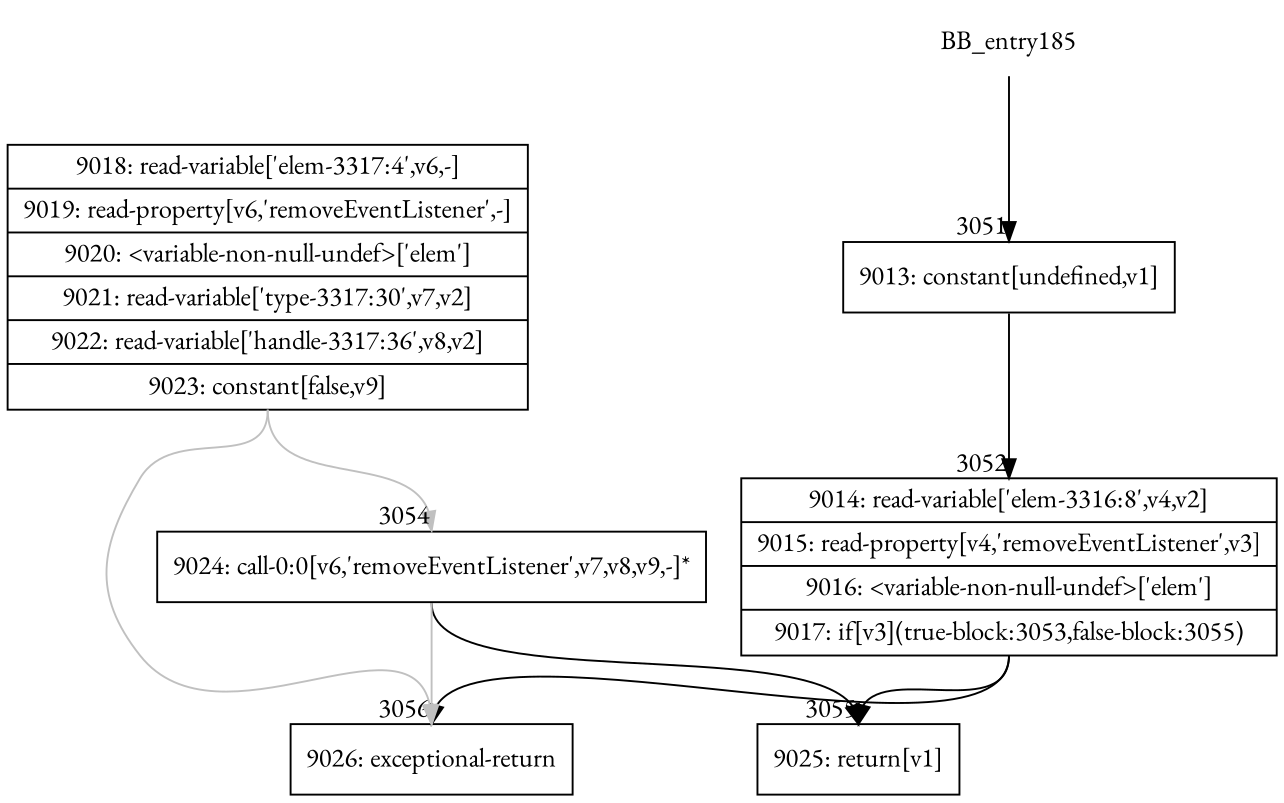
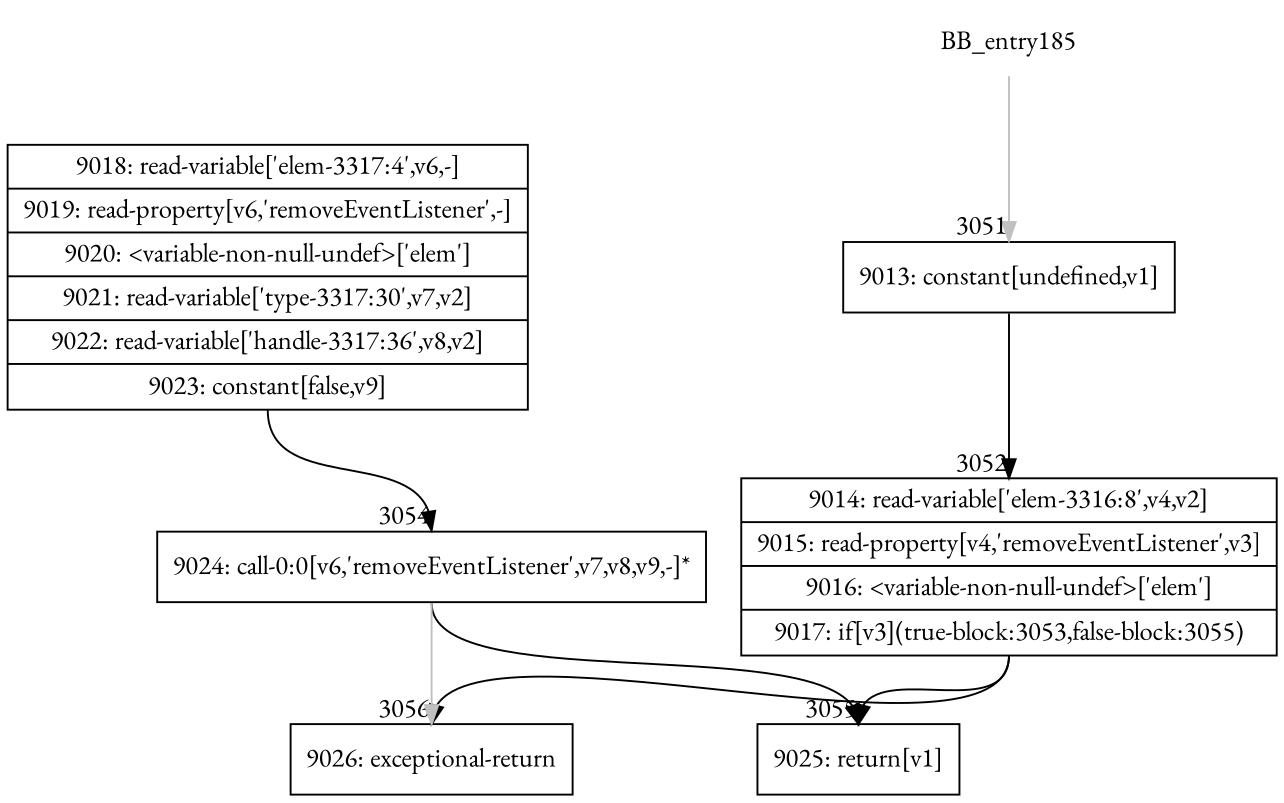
edge "BB_entry185" -> "9013: constant[undefined,v1]": color black -> gray
edge "9018: read-variable['elem-3317:4',v6,-]" -> "9024: call-0:0[v6,'removeEventListener',v7,v8,v9,-]*": color gray -> black
edge "9018: read-variable['elem-3317:4',v6,-]" -> "9026: exceptional-return": removed
